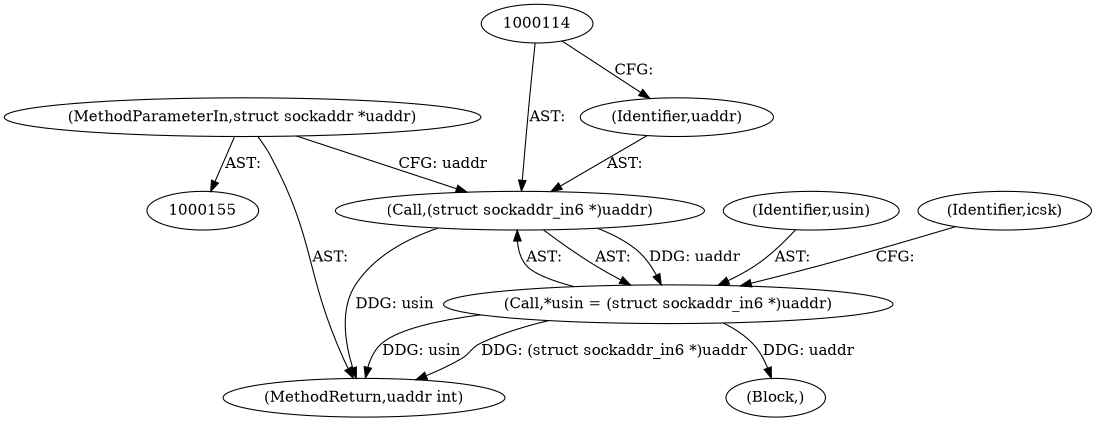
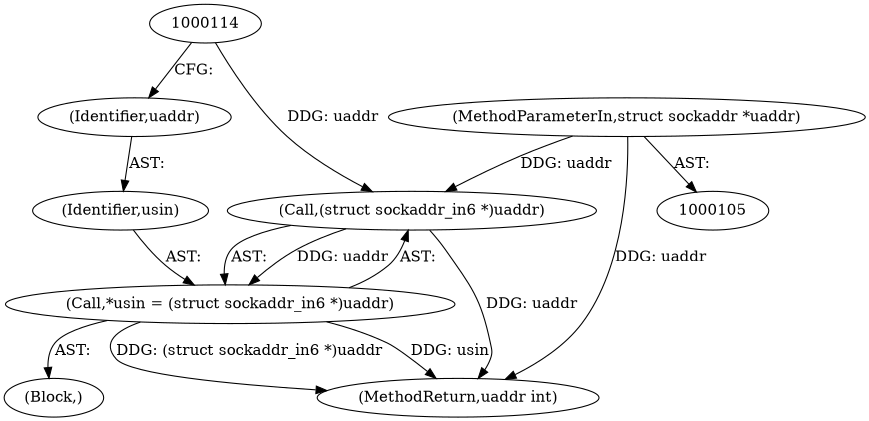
edge "1000114" -> "(Call,(struct sockaddr_in6 *)uaddr)": label "AST: " -> "DDG: uaddr"
edge "(Identifier,uaddr)" -> "(Call,(struct sockaddr_in6 *)uaddr)": now "(Identifier,uaddr)" -> "(Identifier,usin)"
edge "(MethodParameterIn,struct sockaddr *uaddr)" -> "(Call,(struct sockaddr_in6 *)uaddr)": label "CFG: uaddr" -> "DDG: uaddr"
node "1000155": label "1000155" -> "1000105"
node "(Identifier,icsk)": removed
edge "(MethodParameterIn,struct sockaddr *uaddr)" -> "(MethodReturn,uaddr int)": label "AST: " -> "DDG: uaddr"
edge "(Call,(struct sockaddr_in6 *)uaddr)" -> "(MethodReturn,uaddr int)": label "DDG: usin" -> "DDG: uaddr"
edge "(Call,*usin = (struct sockaddr_in6 *)uaddr)" -> "(Block,)": label "DDG: uaddr" -> "AST: "
